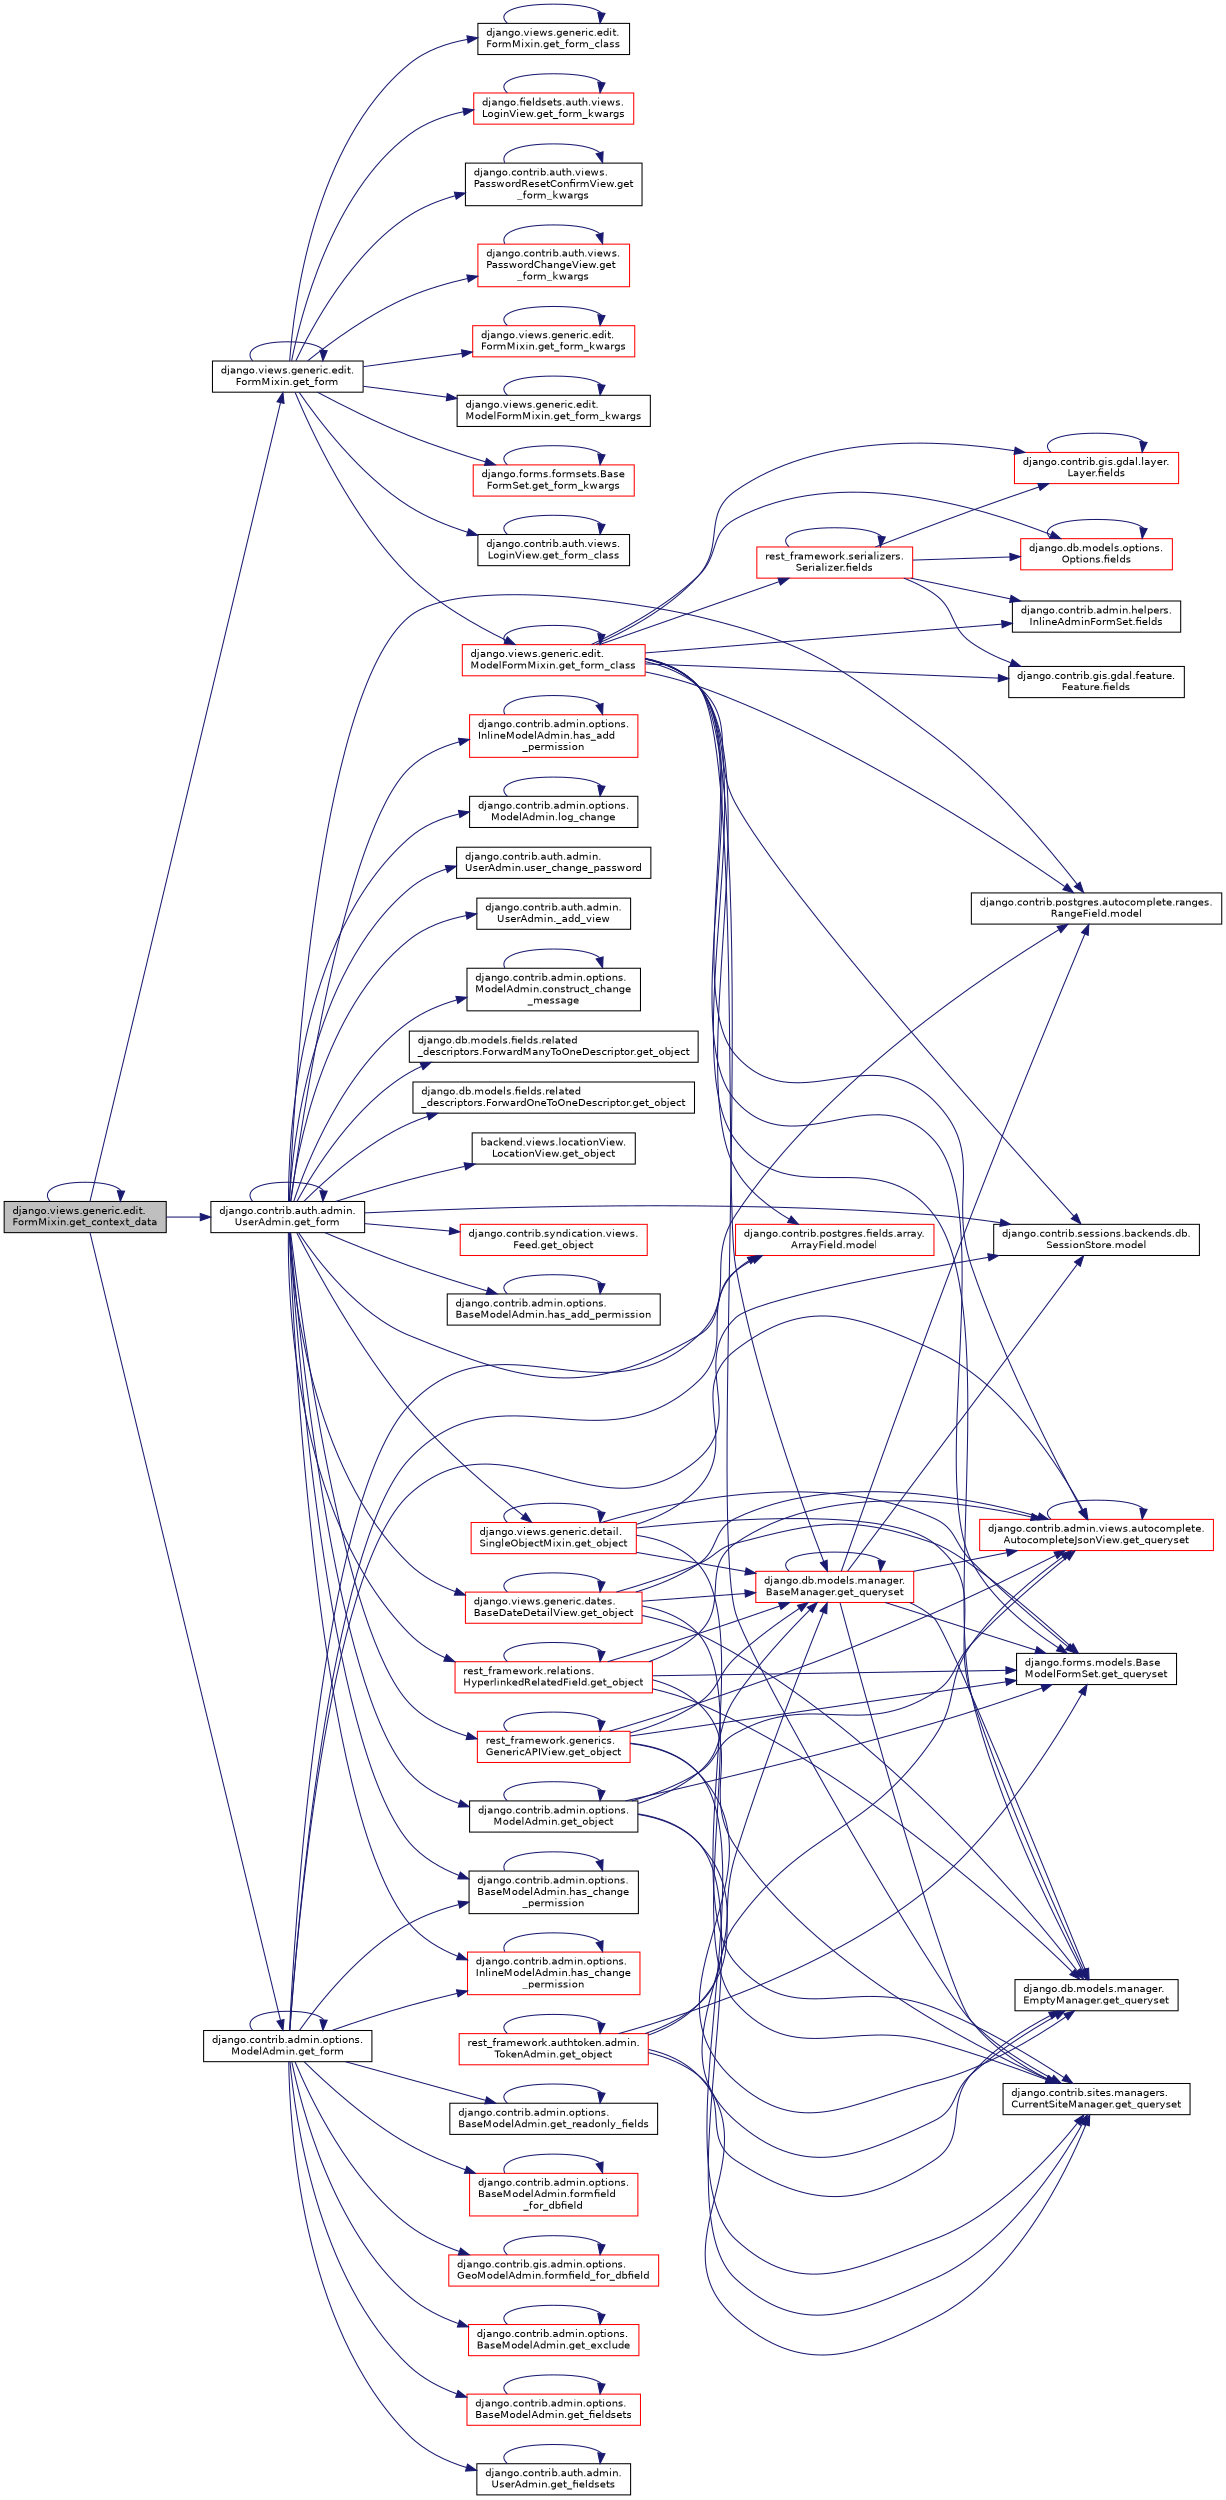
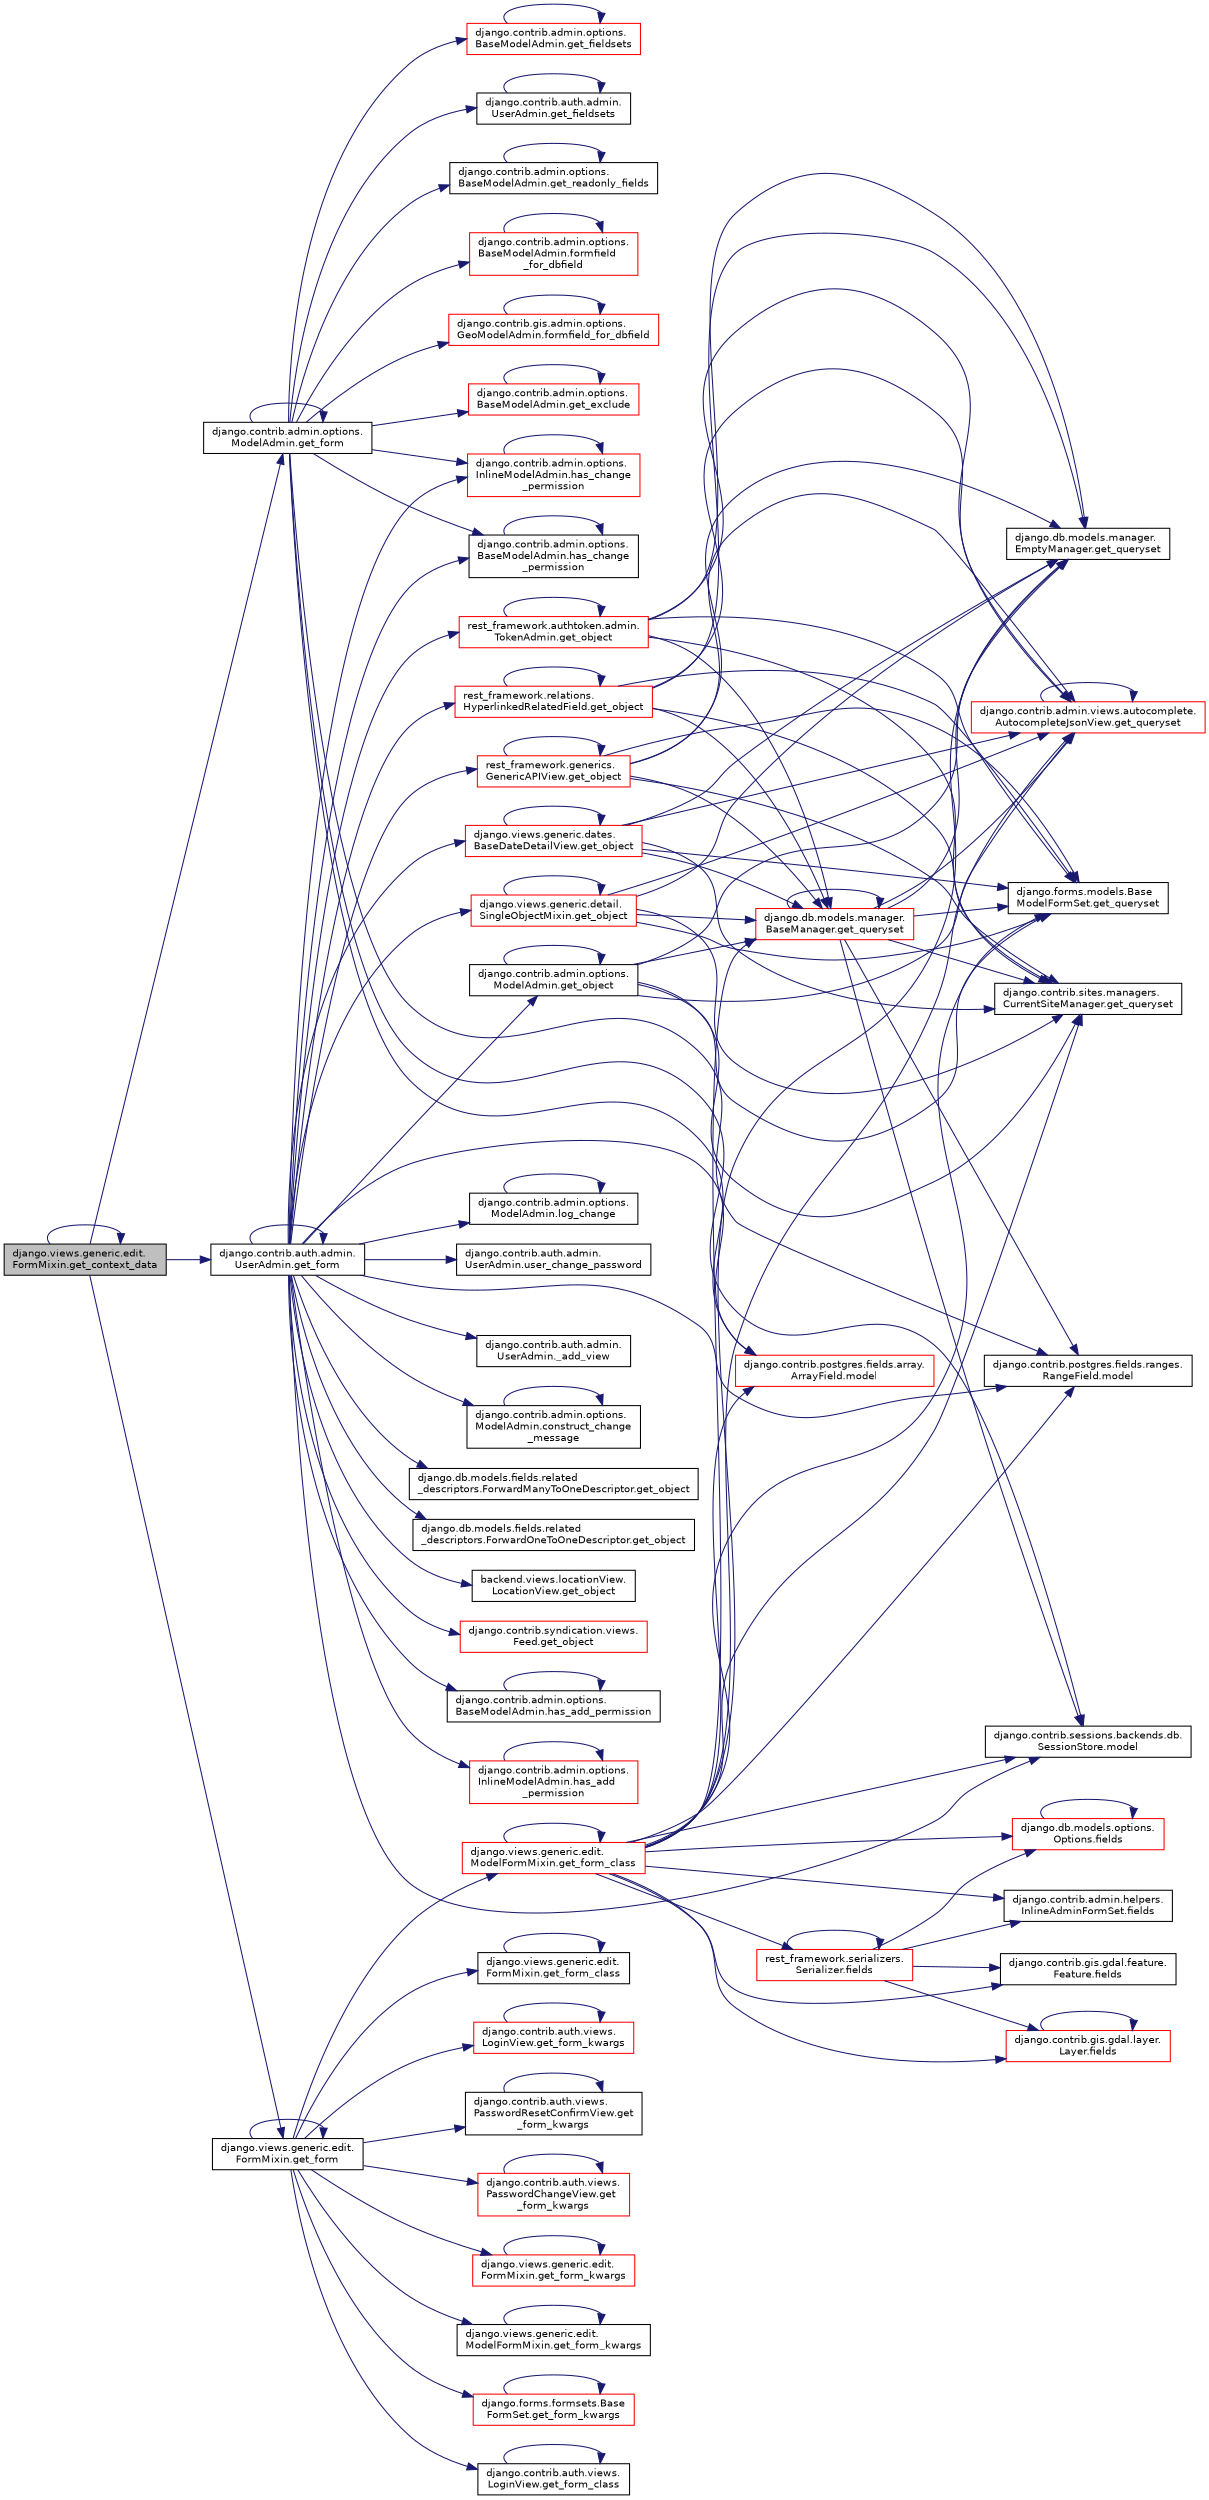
node "django.fieldsets.auth.views. LoginView.get_form_kwargs": label "django.fieldsets.auth.views. LoginView.get_form_kwargs" -> "django.contrib.auth.views. LoginView.get_form_kwargs"
node "django.contrib.postgres.autocomplete.ranges. RangeField.model": label "django.contrib.postgres.autocomplete.ranges. RangeField.model" -> "django.contrib.postgres.fields.ranges. RangeField.model"
edge "django.contrib.auth.admin. UserAdmin.get_form" -> "rest_framework.authtoken.admin. TokenAdmin.get_object": added
